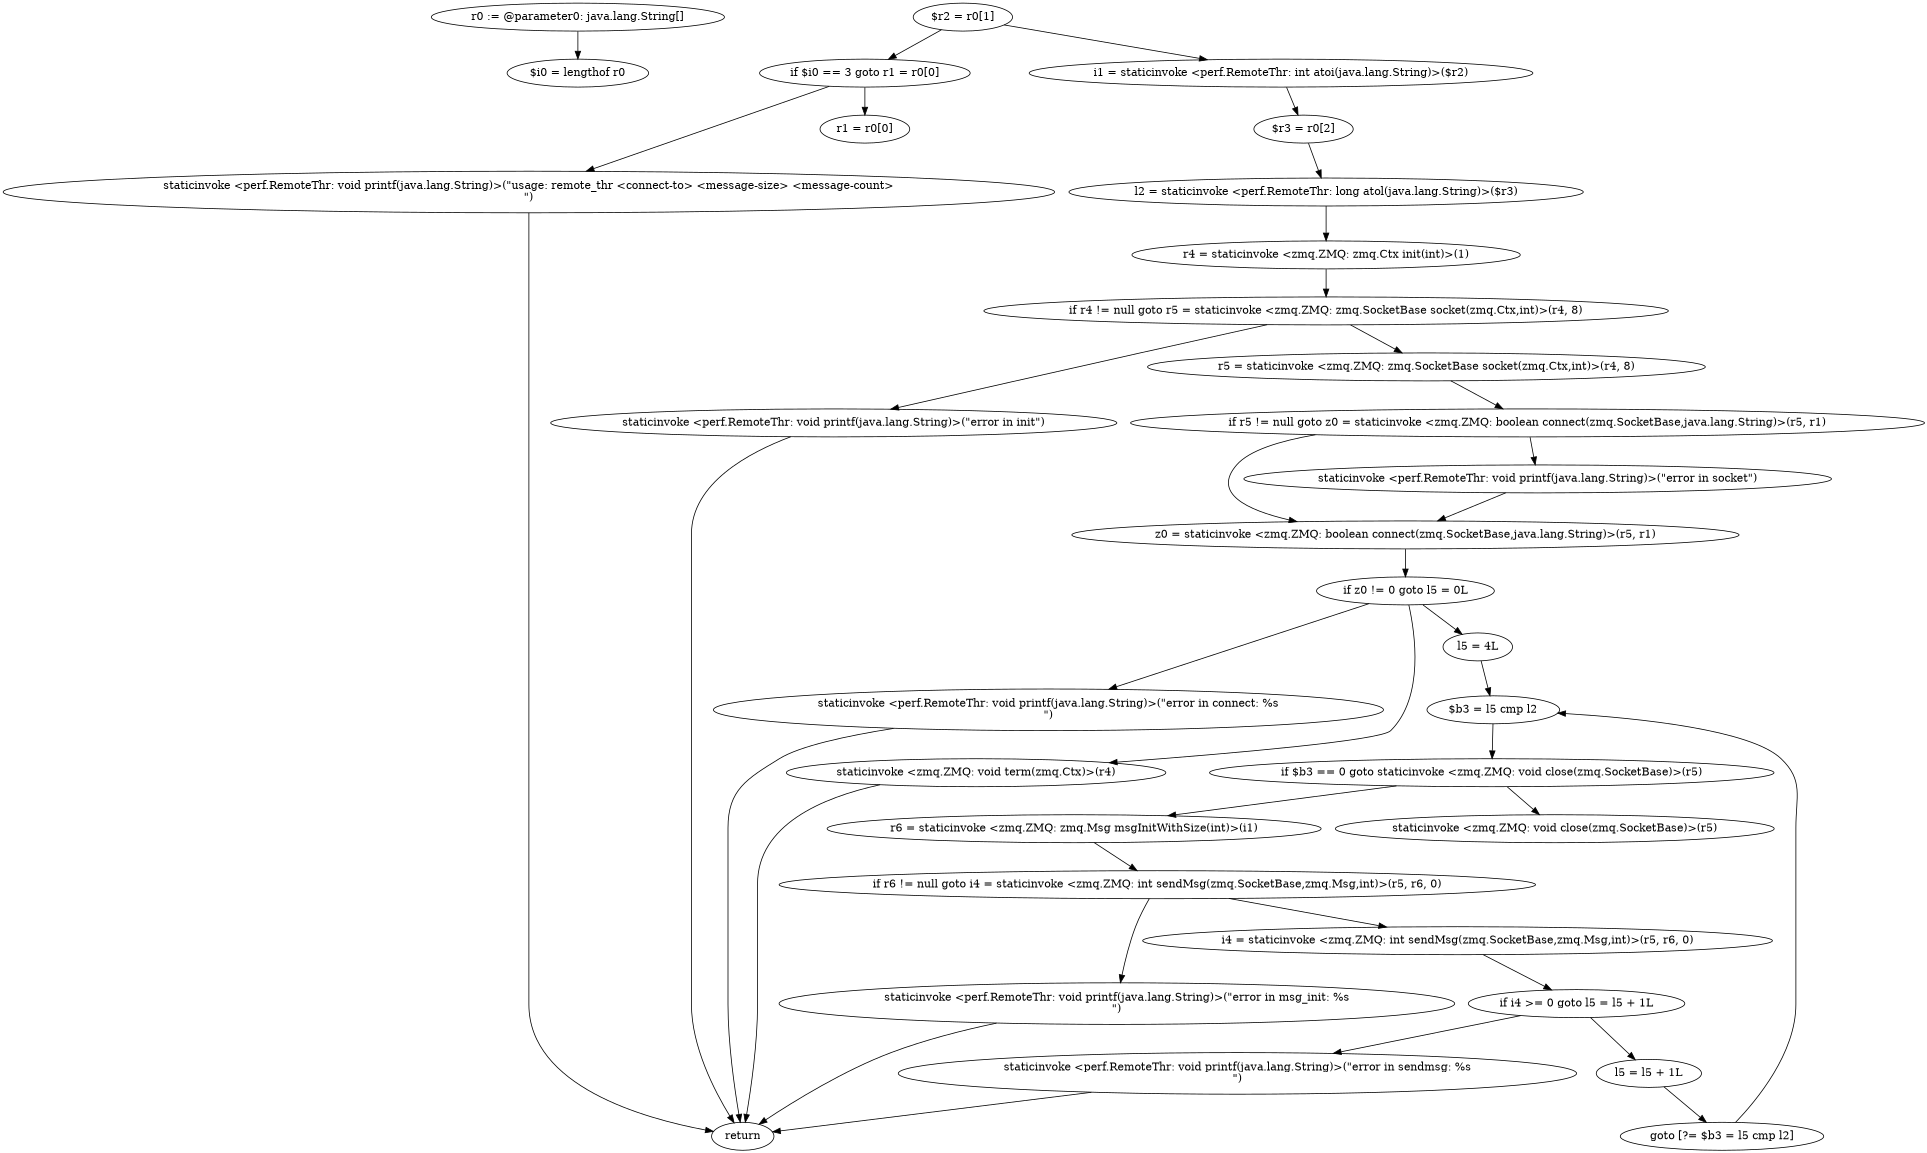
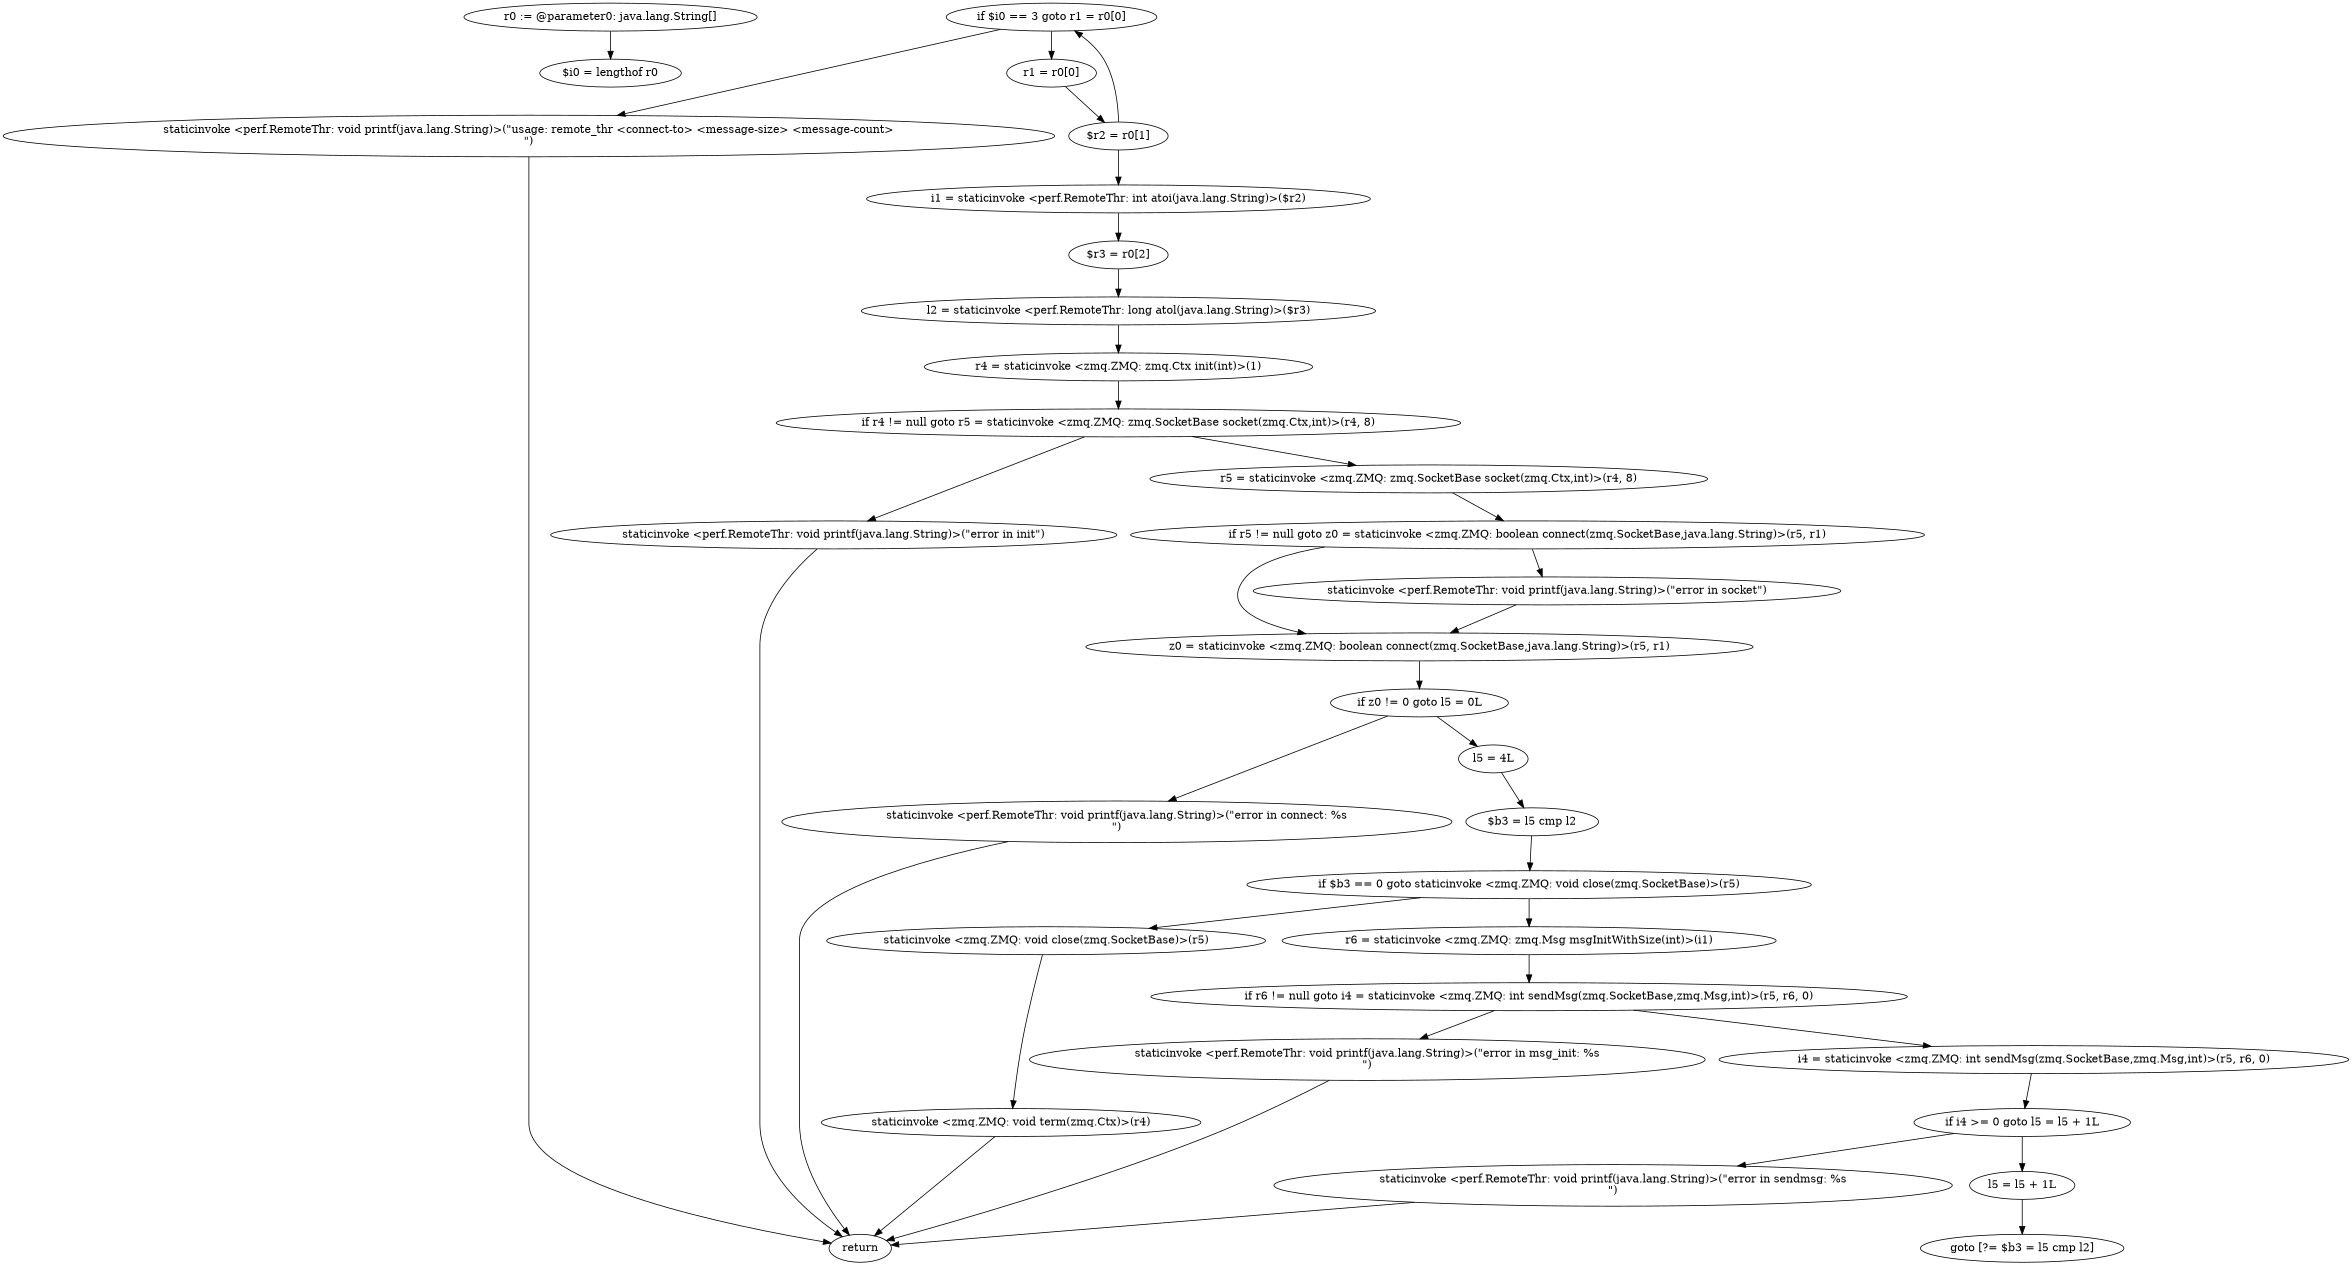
edge "r1 = r0[0]" -> "$r2 = r0[1]": added
edge "if z0 != 0 goto l5 = 0L" -> "staticinvoke <zmq.ZMQ: void term(zmq.Ctx)>(r4)": now "staticinvoke <zmq.ZMQ: void close(zmq.SocketBase)>(r5)" -> "staticinvoke <zmq.ZMQ: void term(zmq.Ctx)>(r4)"
edge "goto [?= $b3 = l5 cmp l2]" -> "$b3 = l5 cmp l2": removed
